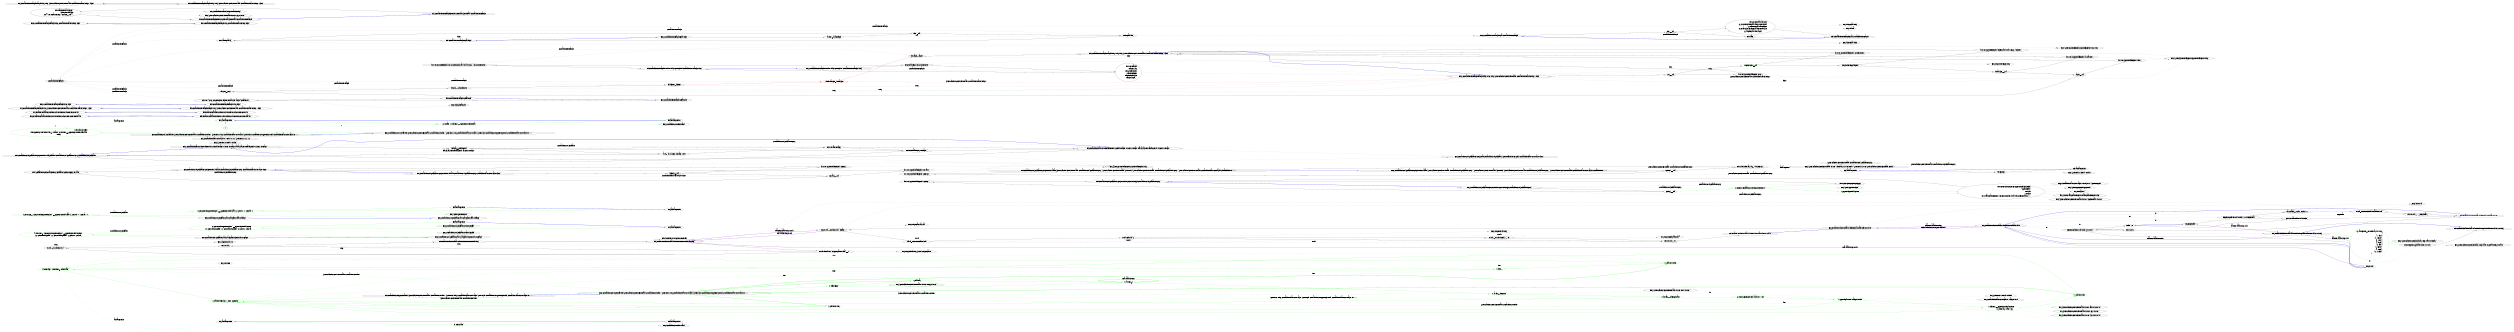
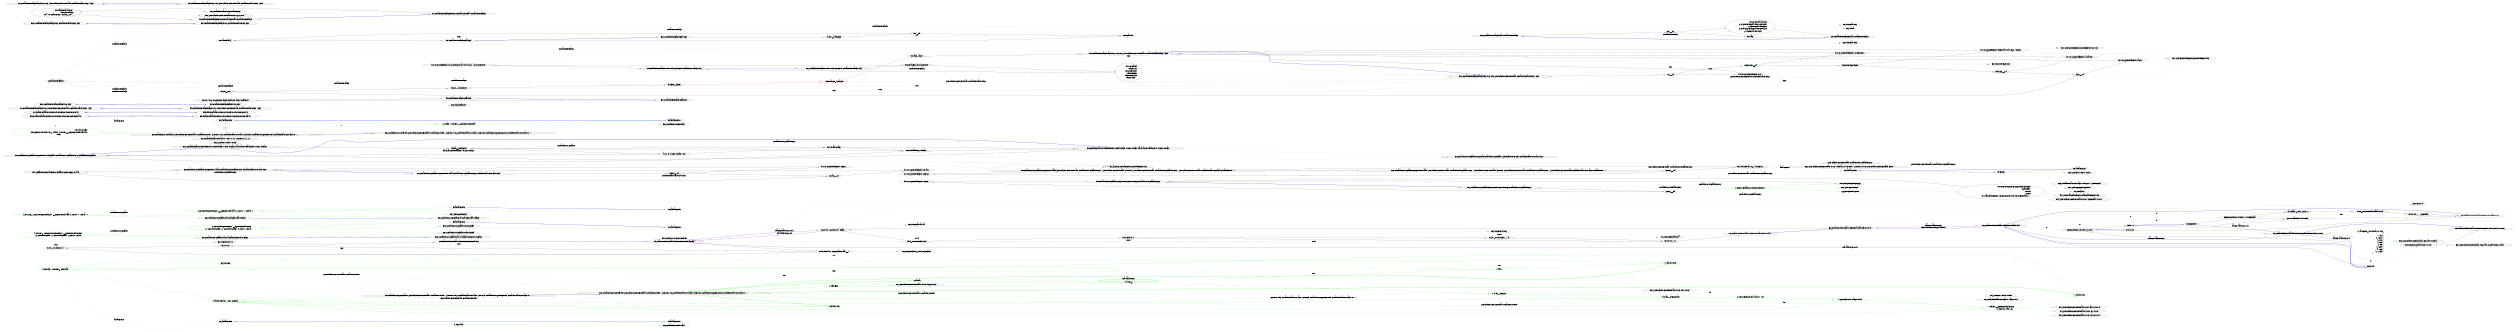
node "throw new ArgumentNullException(''items'');": label "throw new ArgumentNullException(''items'');" -> "throw new ArgumentNullException(''sample'');"
edge "ExceptionNumbersToWords(number%10, out exceptionPart)" -> "return towords + '' '' + exceptionPart;": label "exceptionPart" -> "first"
